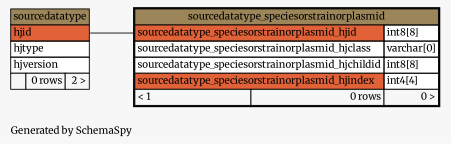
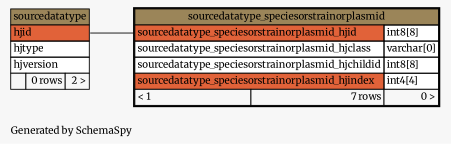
node "sourcedatatype_speciesorstrainorplasmid": text "0 rows" -> "7 rows"
